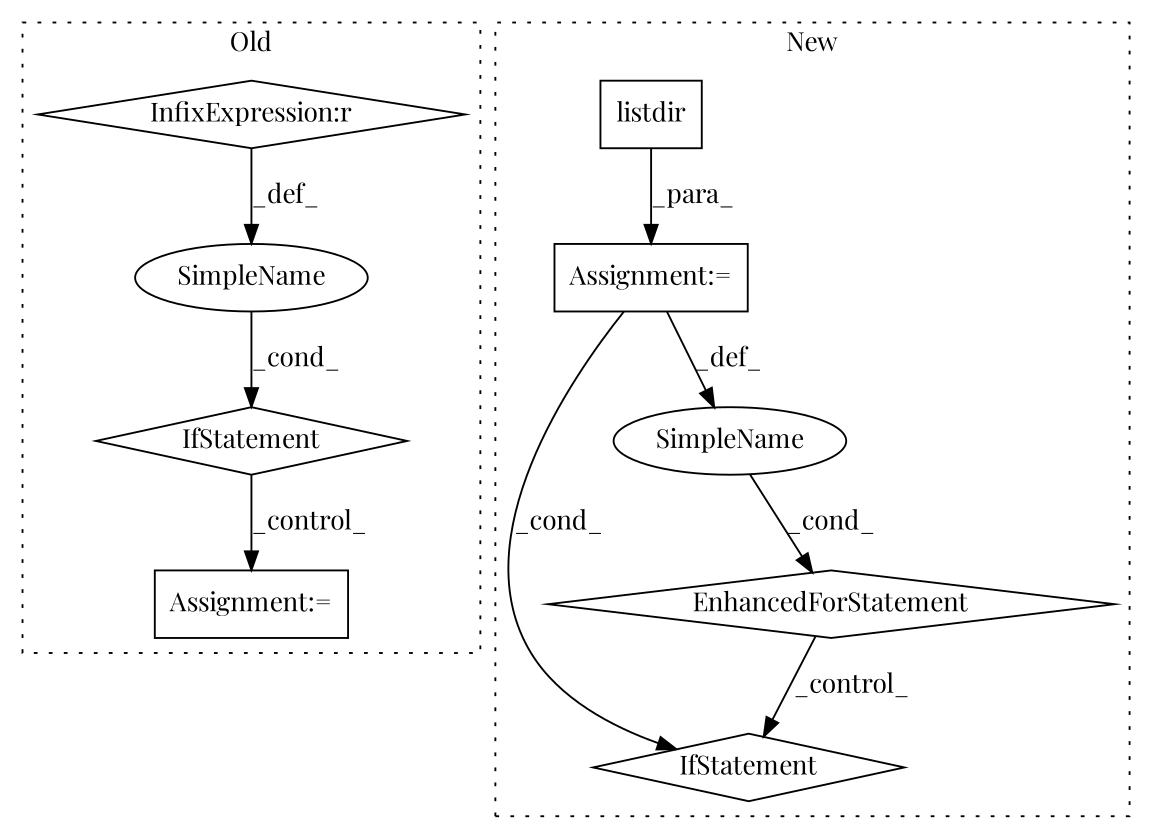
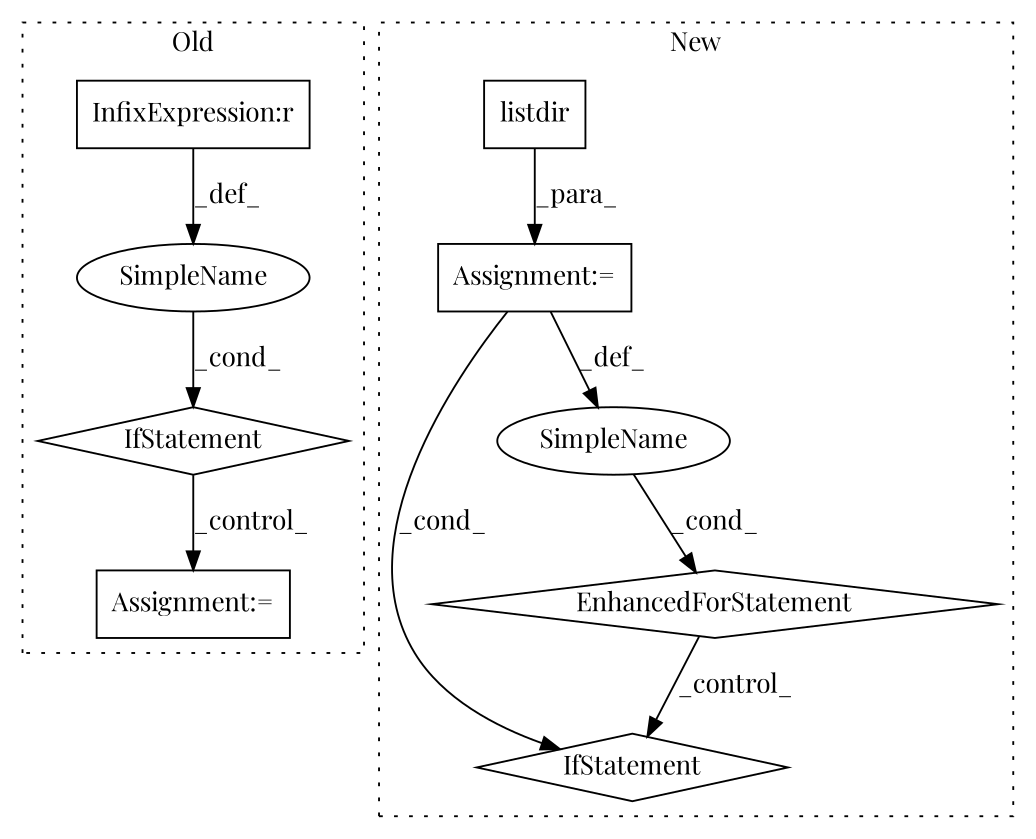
node "InfixExpression:r": shape diamond -> box
